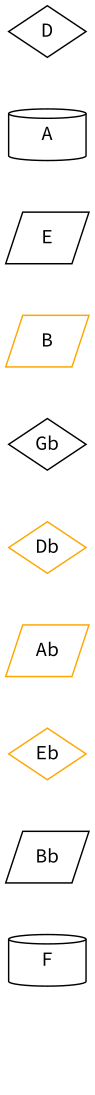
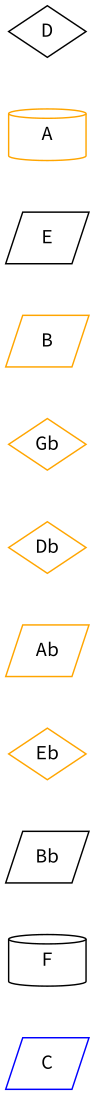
node "A": color black -> orange
node "Gb": color black -> orange
node "C": added
